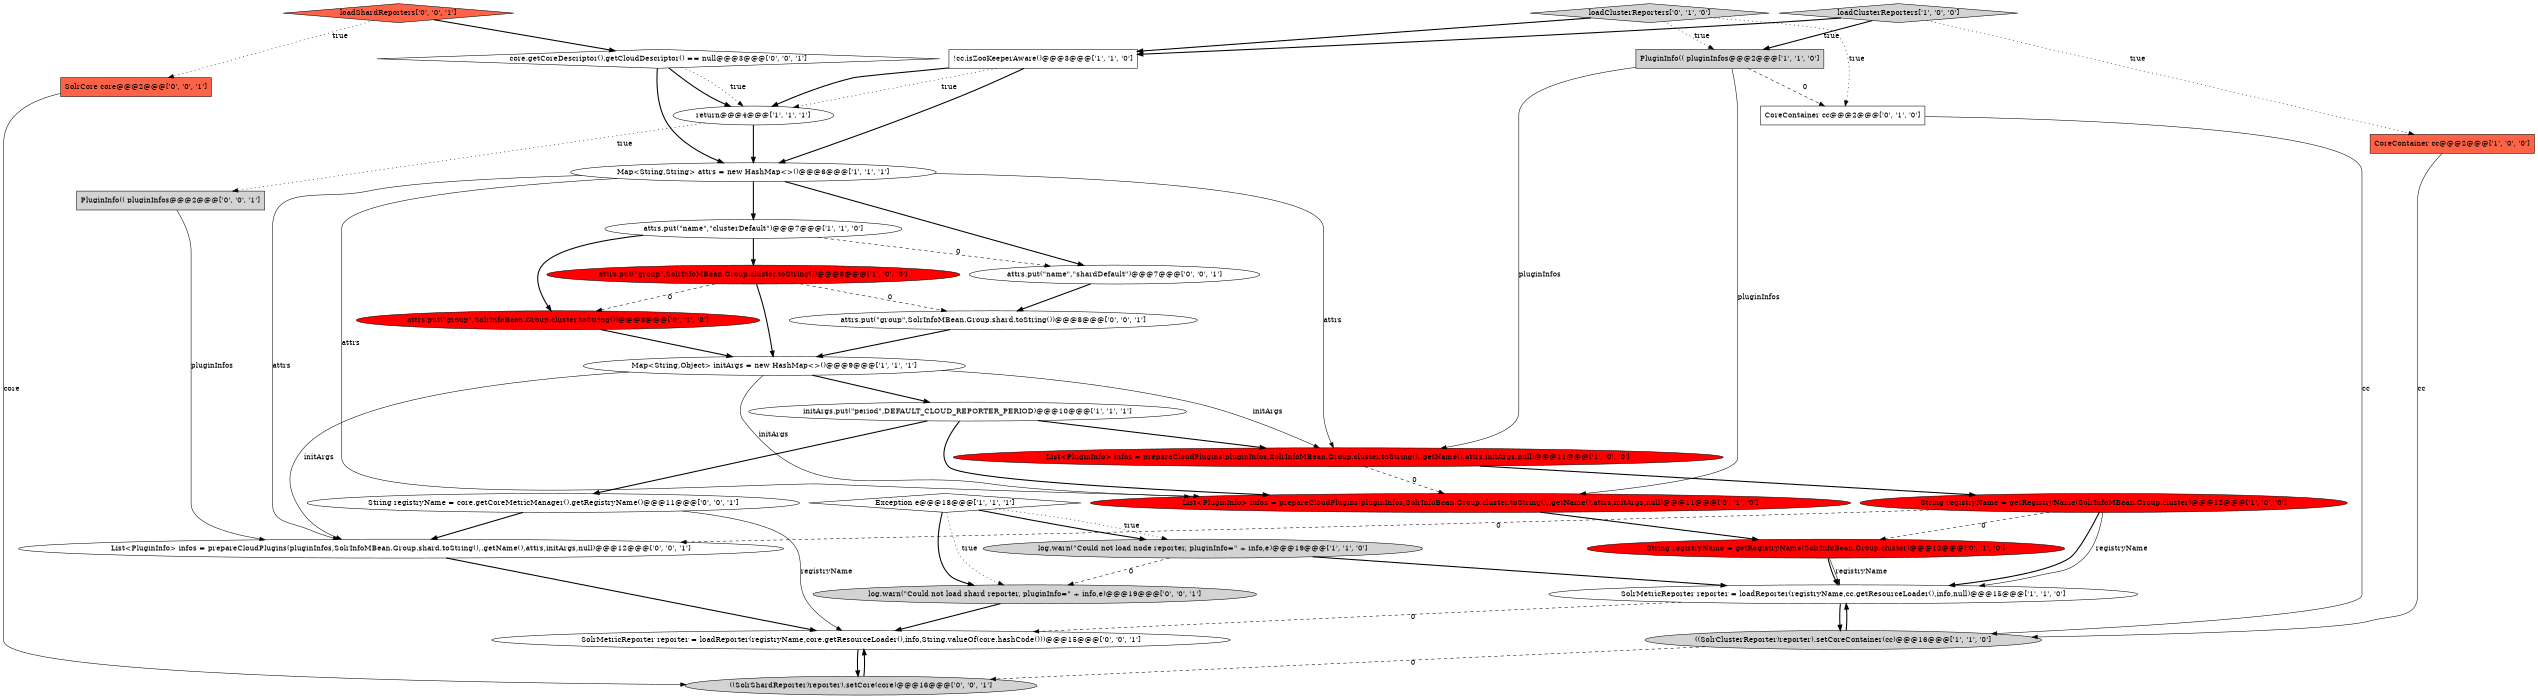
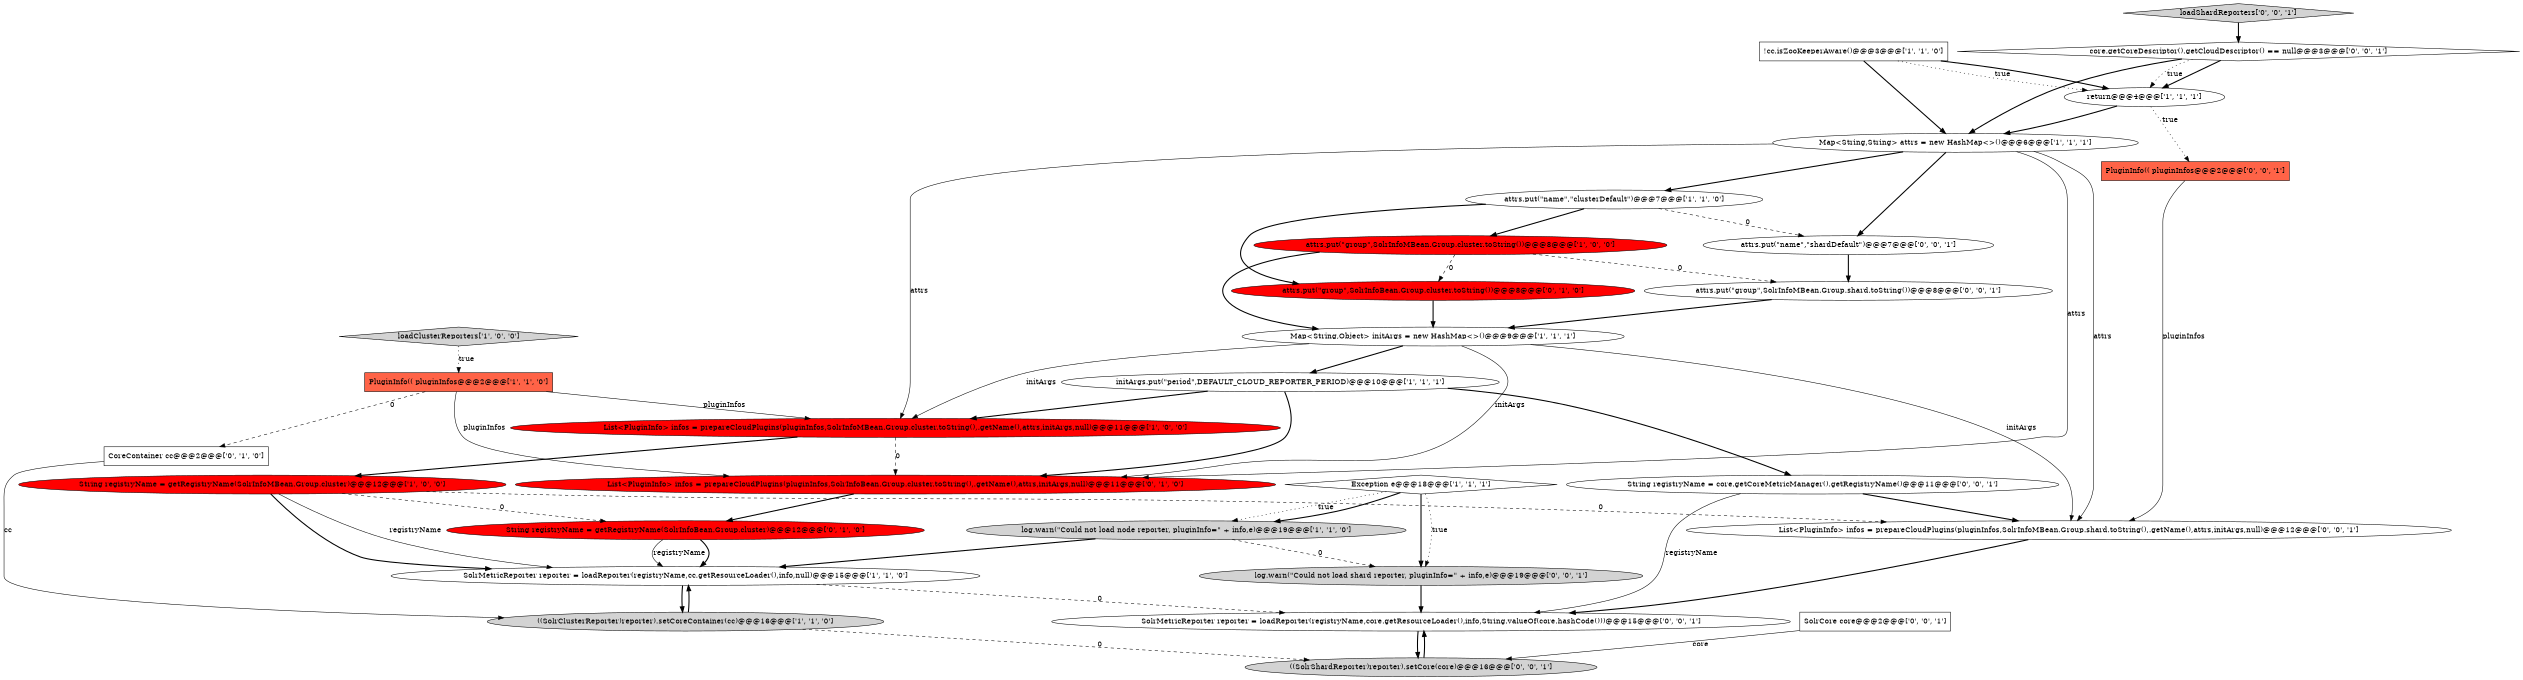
node "loadShardReporters['0', '0', '1']": fillcolor tomato -> lightgray
node "loadClusterReporters['0', '1', '0']": removed
edge "loadClusterReporters['1', '0', '0']" -> "PluginInfo(( pluginInfos@@@2@@@['1', '1', '0']": style bold -> dotted
edge "loadClusterReporters['1', '0', '0']" -> "!cc.isZooKeeperAware()@@@3@@@['1', '1', '0']": removed
edge "loadShardReporters['0', '0', '1']" -> "SolrCore core@@@2@@@['0', '0', '1']": removed, label "true"
node "PluginInfo(( pluginInfos@@@2@@@['1', '1', '0']": fillcolor lightgray -> tomato
node "SolrCore core@@@2@@@['0', '0', '1']": fillcolor tomato -> white
node "CoreContainer cc@@@2@@@['1', '0', '0']": removed
node "PluginInfo(( pluginInfos@@@2@@@['0', '0', '1']": fillcolor lightgray -> tomato
